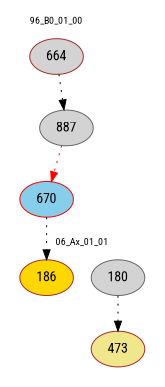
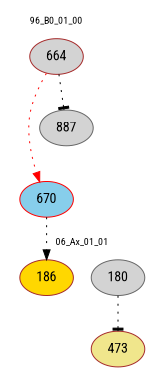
edge "664" -> "887": arrowhead normal -> tee
edge "887" -> "670": now "664" -> "670"
edge "180" -> "473": arrowhead normal -> tee
